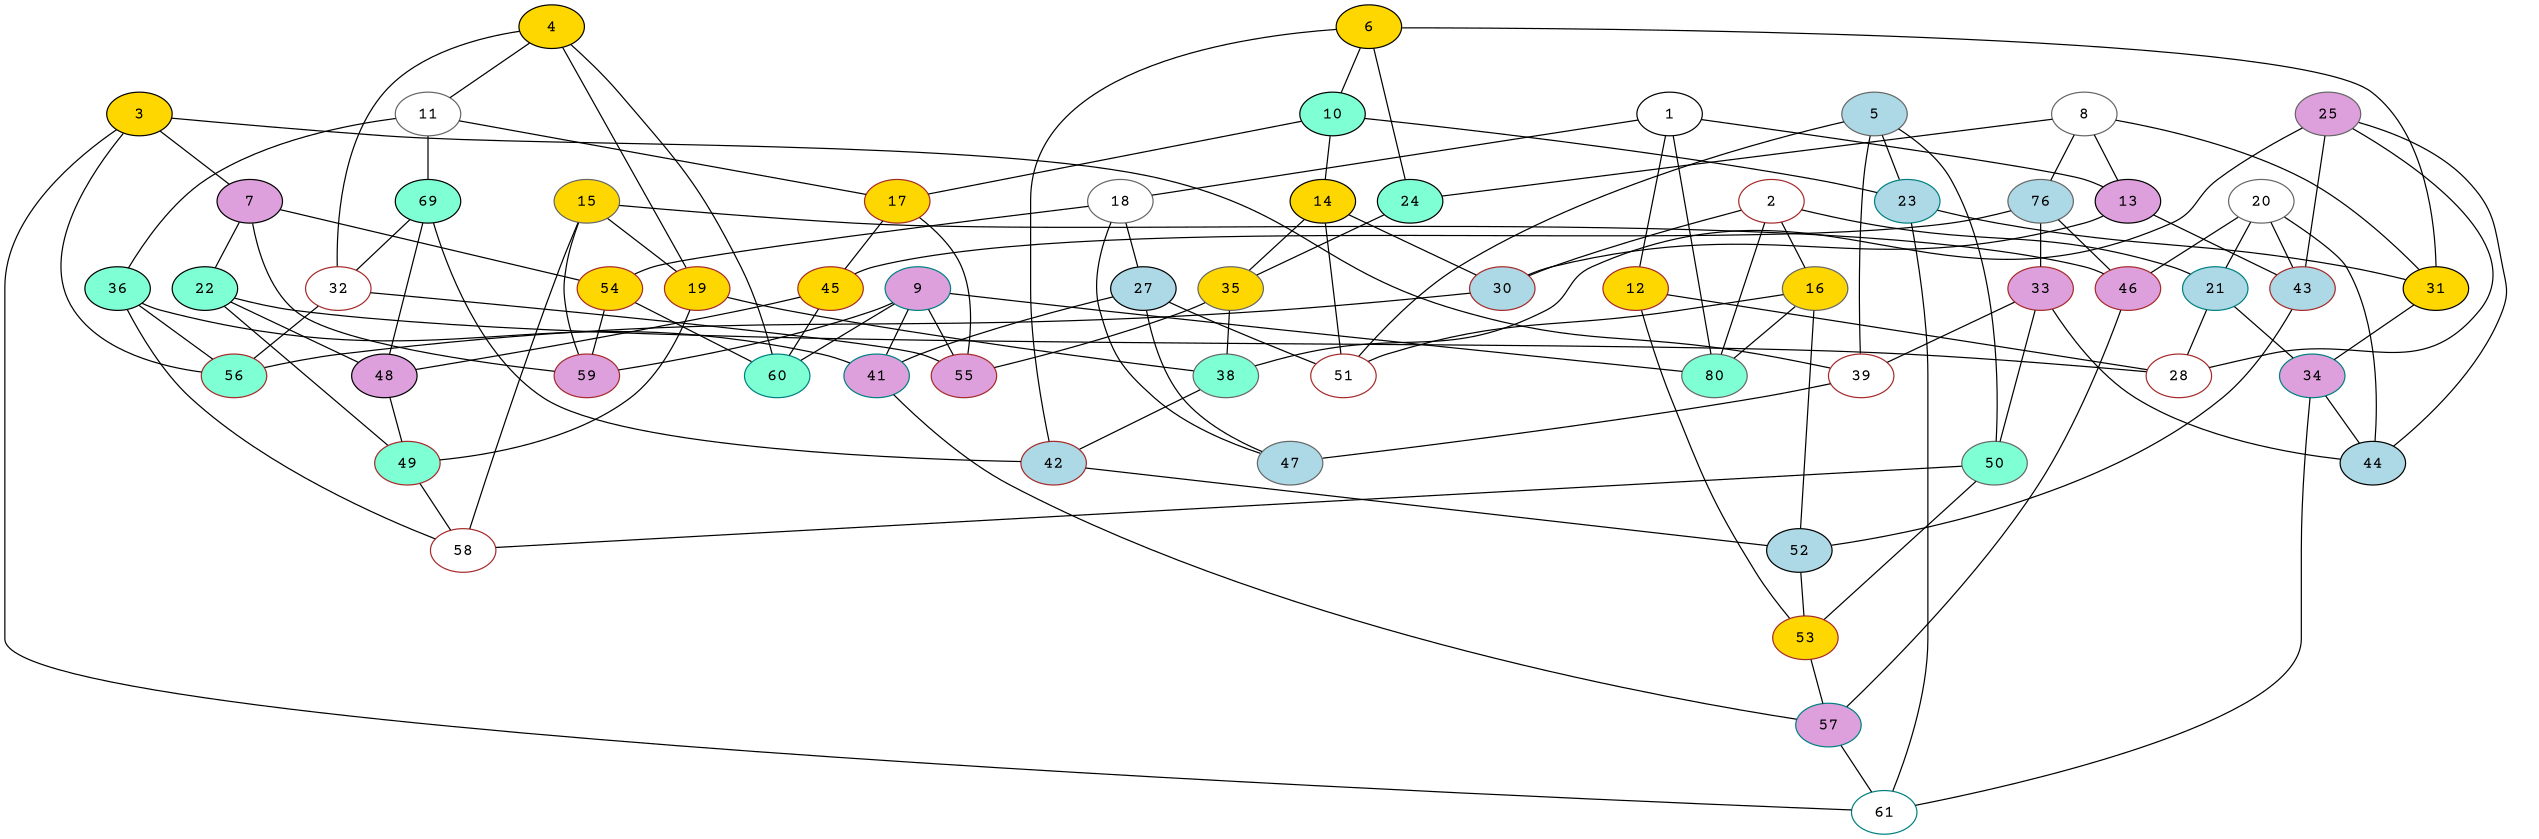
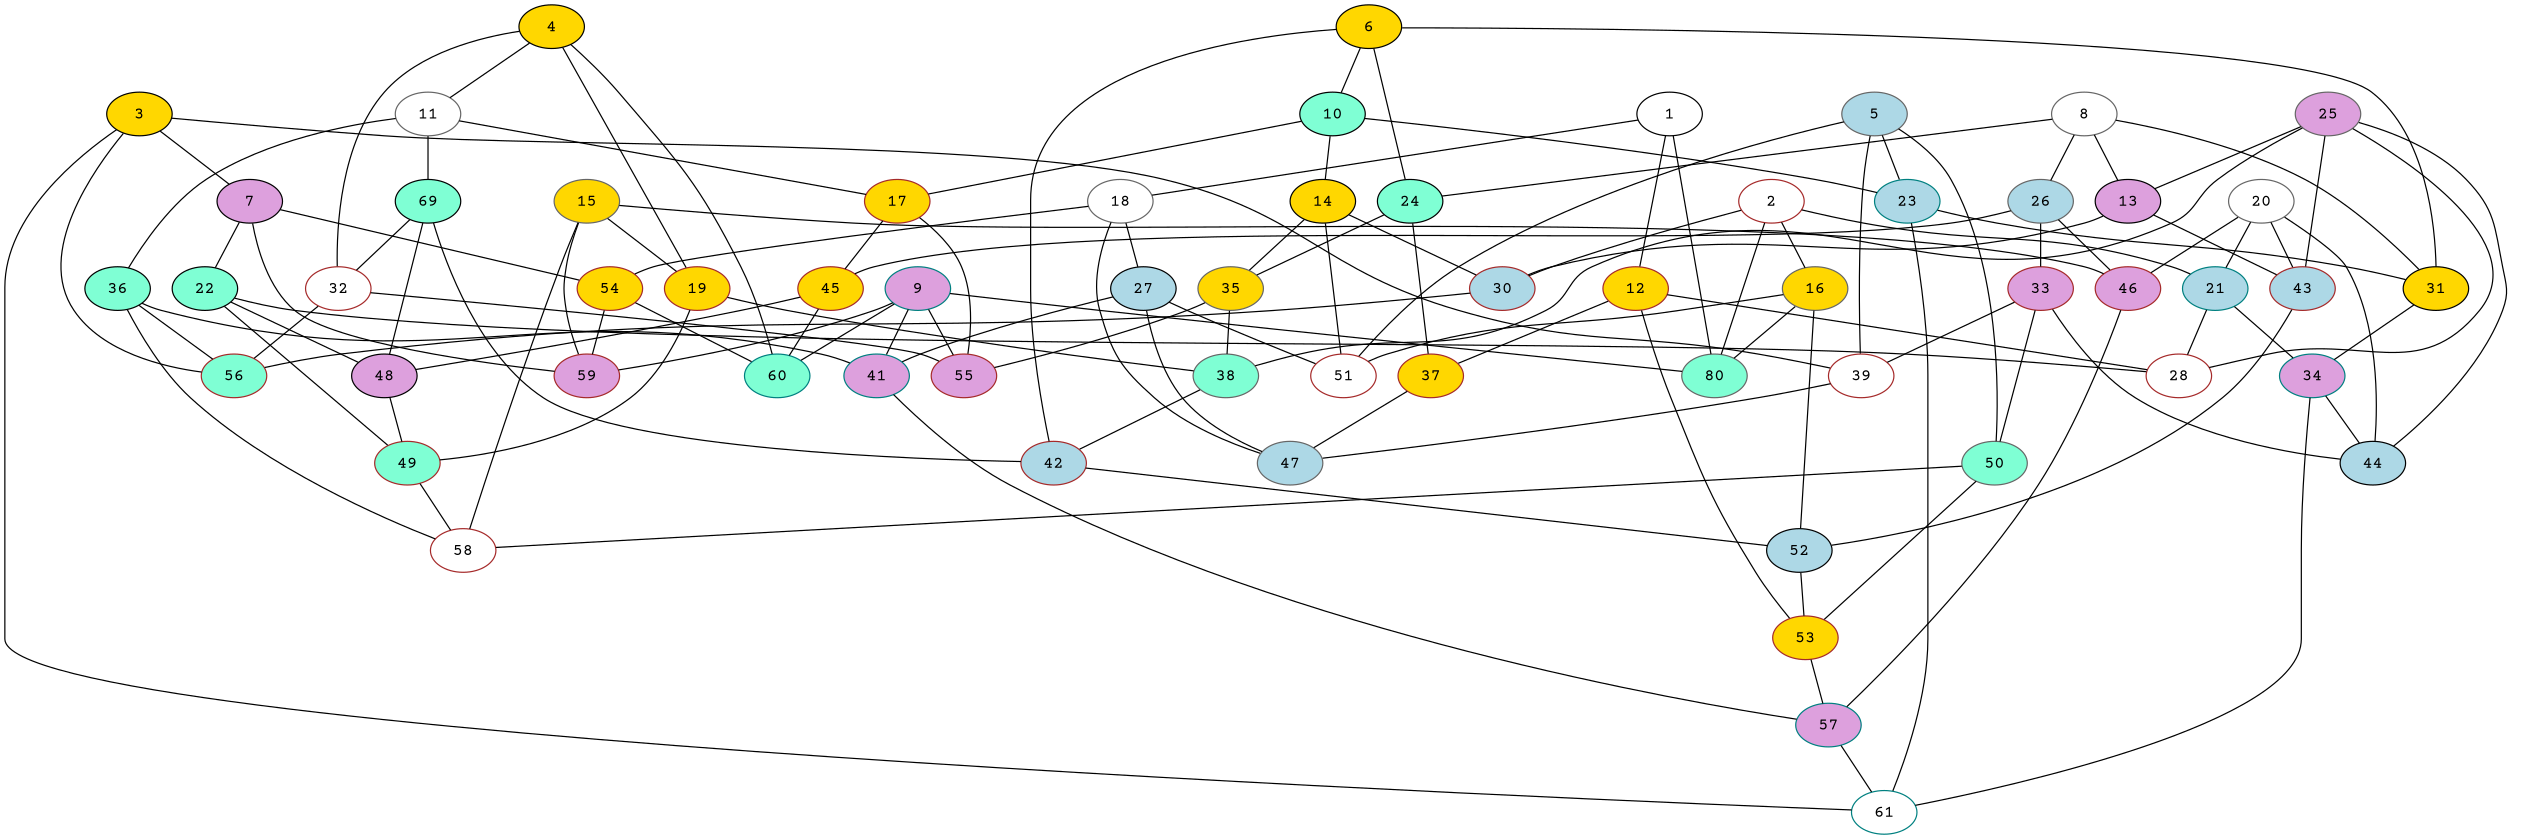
edge "1" -- "13": now "25" -- "13"
node "76": label "76" -> "26"
node "37": added
